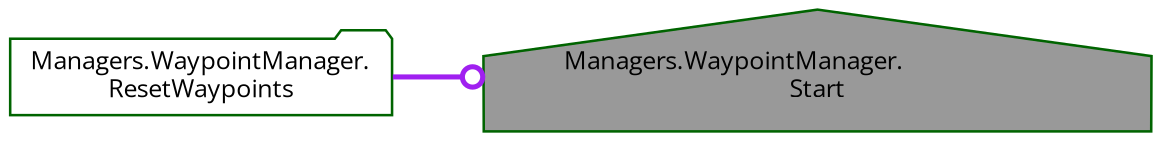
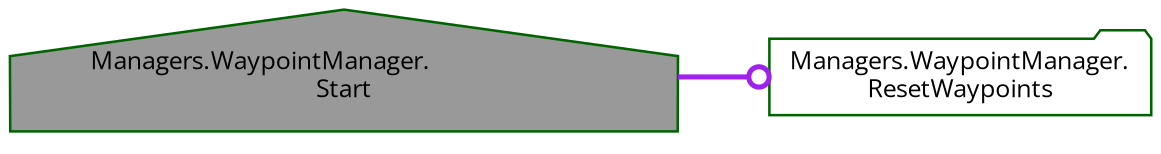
edge "Managers.WaypointManager. ResetWaypoints" -> "Managers.WaypointManager. Start": reversed
